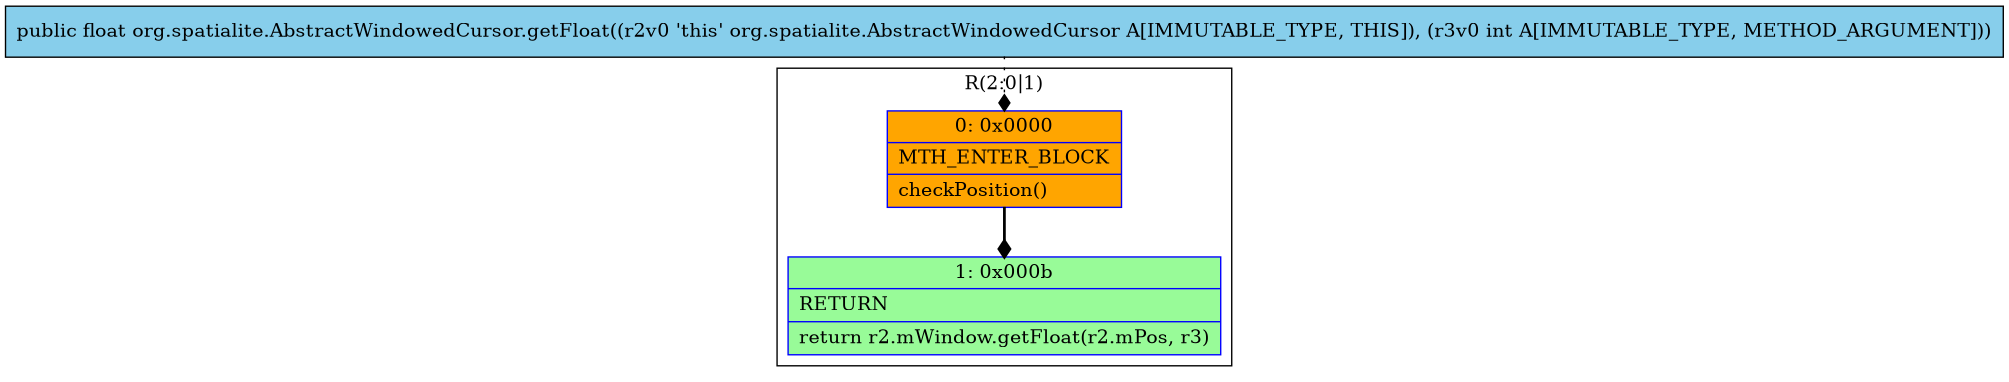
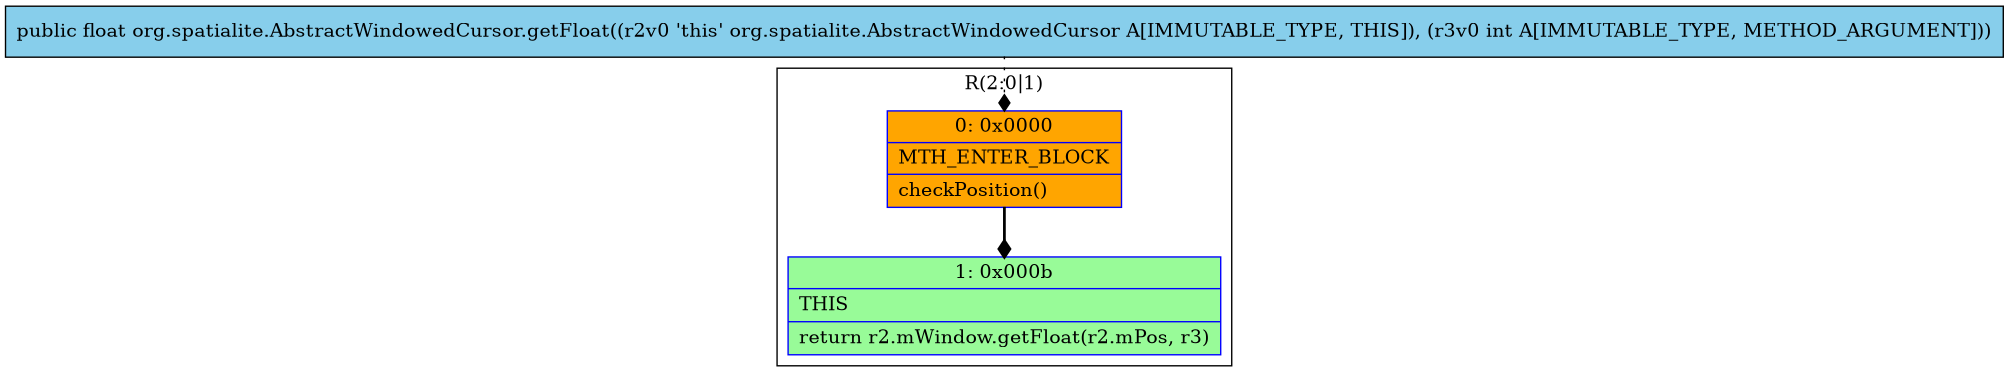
node "1: 0x000b": text "RETURN" -> "THIS"
